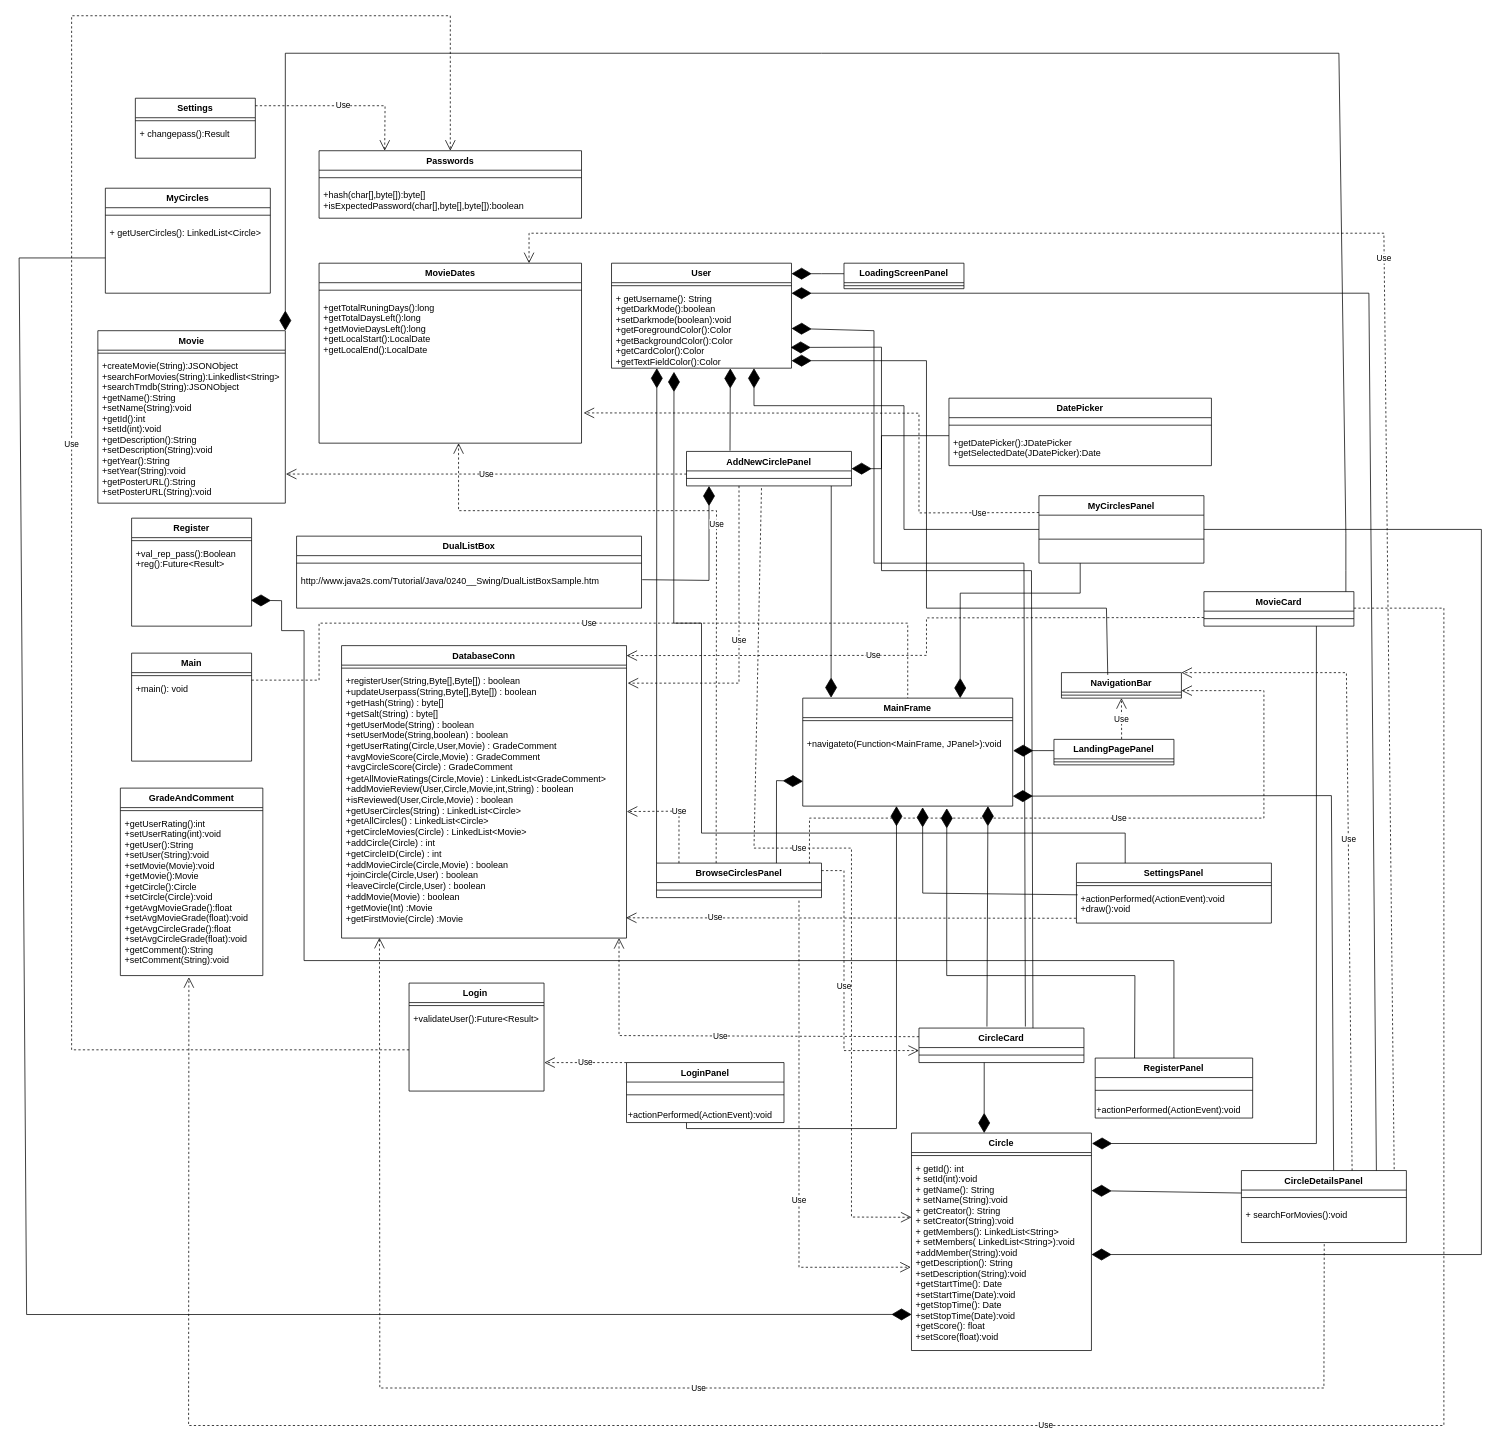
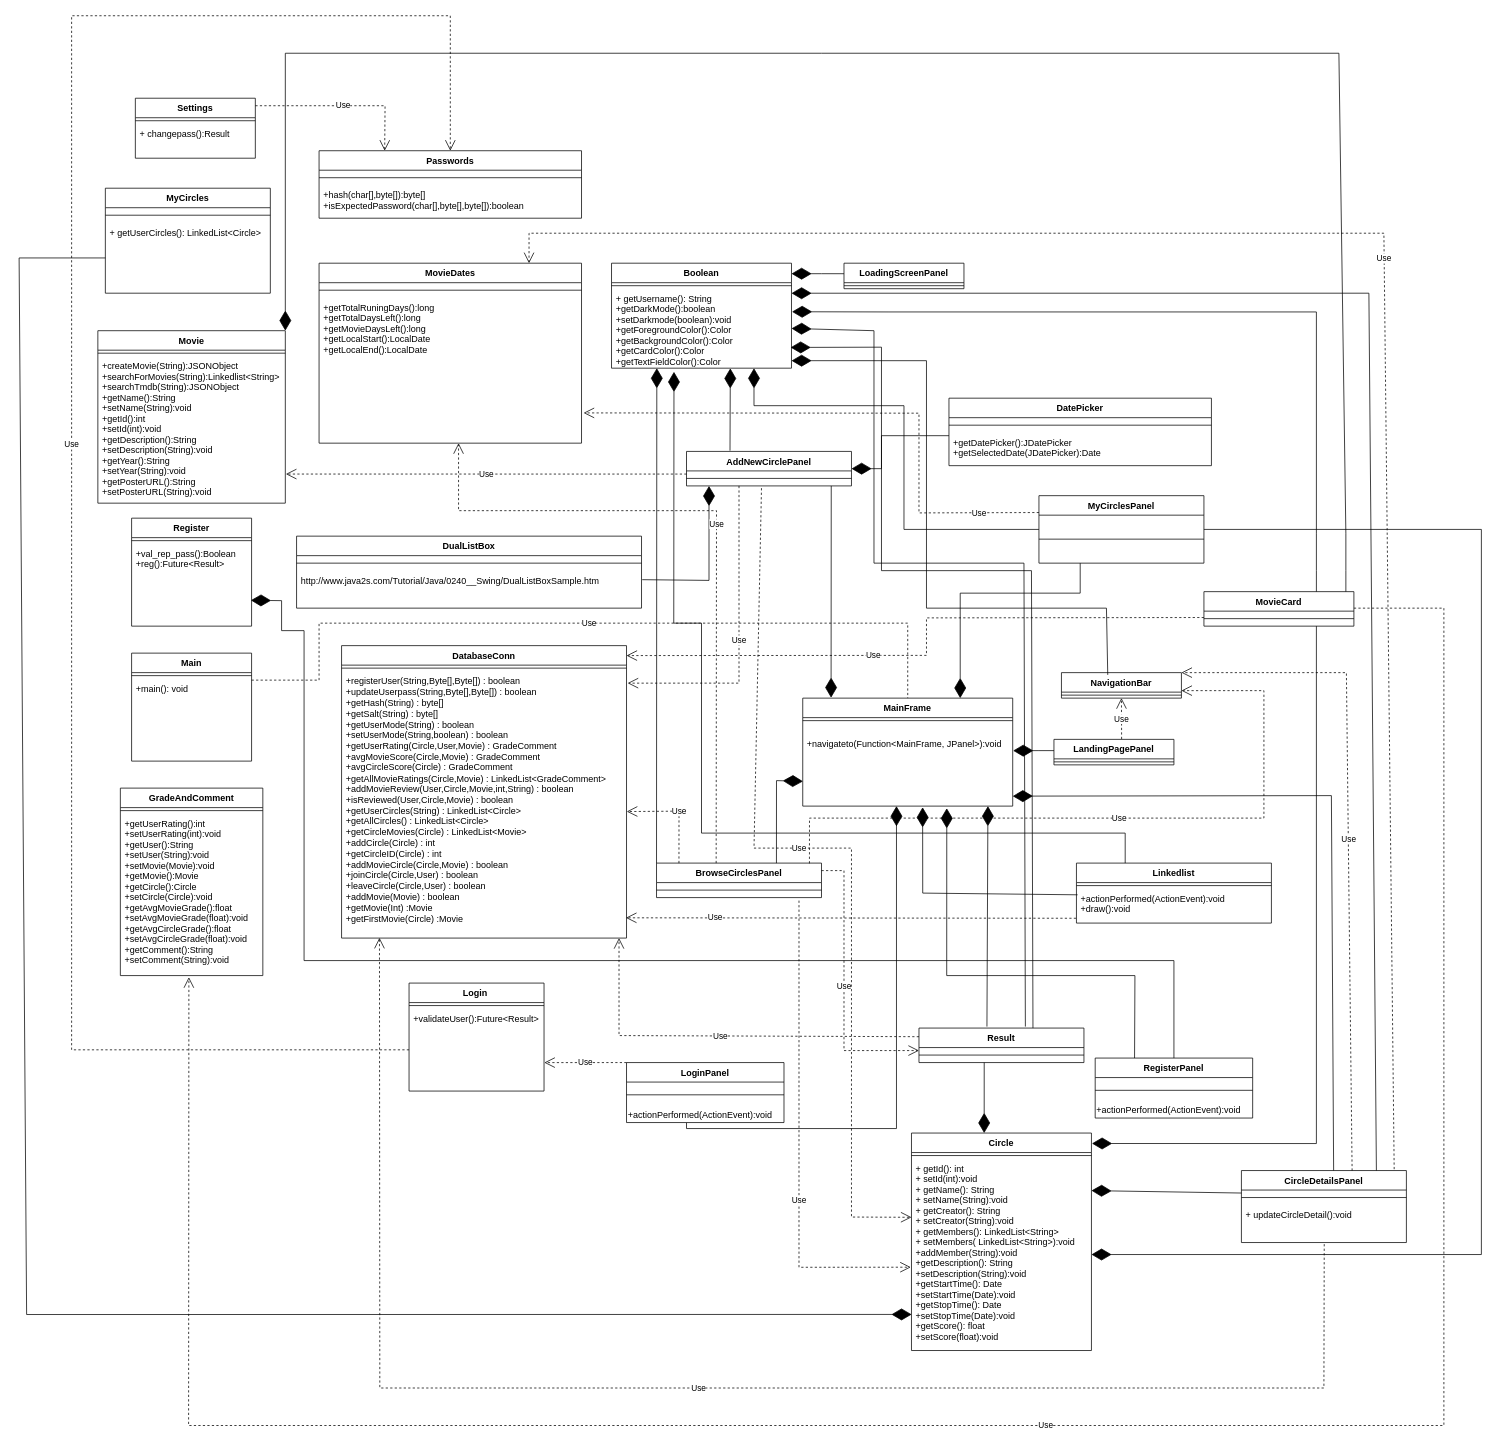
node "User": label "User" -> "Boolean"
edge "MovieCard" -> "+ getUsername(): String +getDarkMode():boolean +setDarkmode(boolean):void +getForegroundColor():Color +getBackgroundColor():Color +getCardColor():Color +getTextFieldColor():Color": added
node "SettingsPanel": label "SettingsPanel" -> "Linkedlist"
node "CircleCard": label "CircleCard" -> "Result"
node "+ searchForMovies():void": label "+ searchForMovies():void" -> "+ updateCircleDetail():void"
